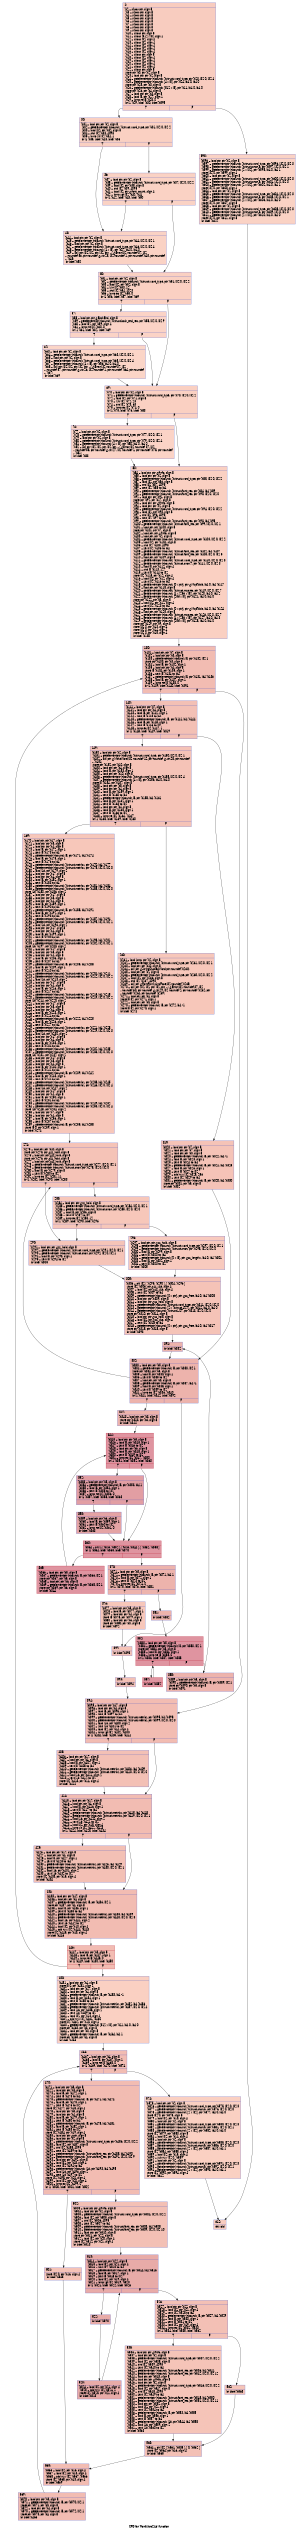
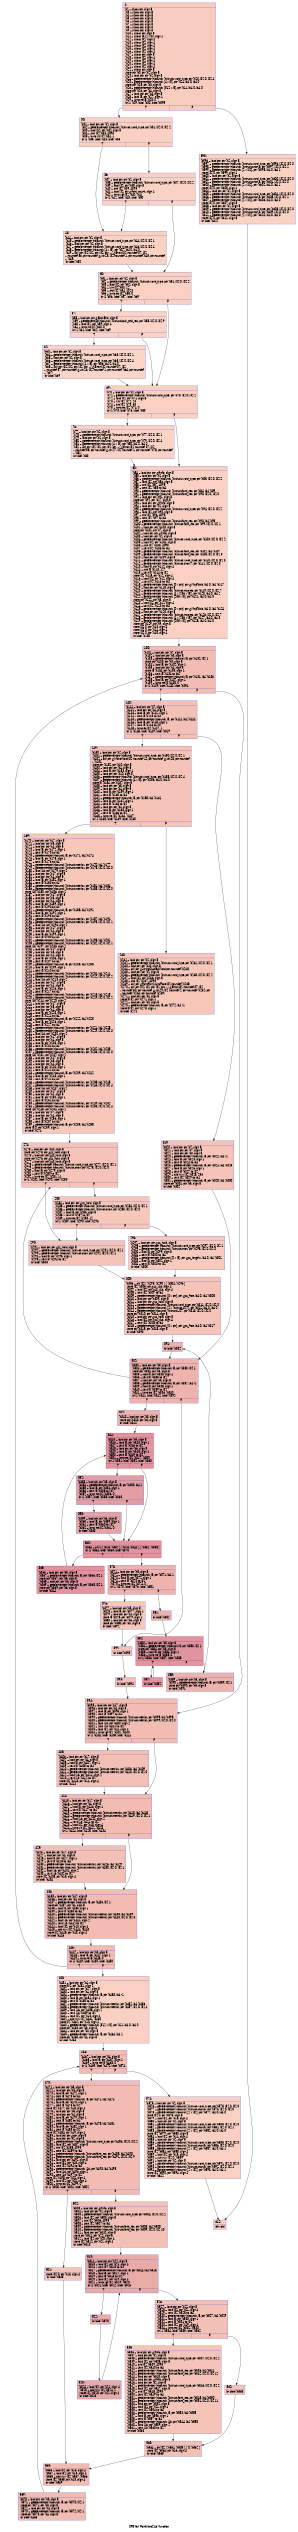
node "260:": text "%261 = load icmp, ptr %2, align 8" -> "%261 = load ptr, ptr %2, align 8"
node "446:": color #b70d28ff -> #3d50c3ff
